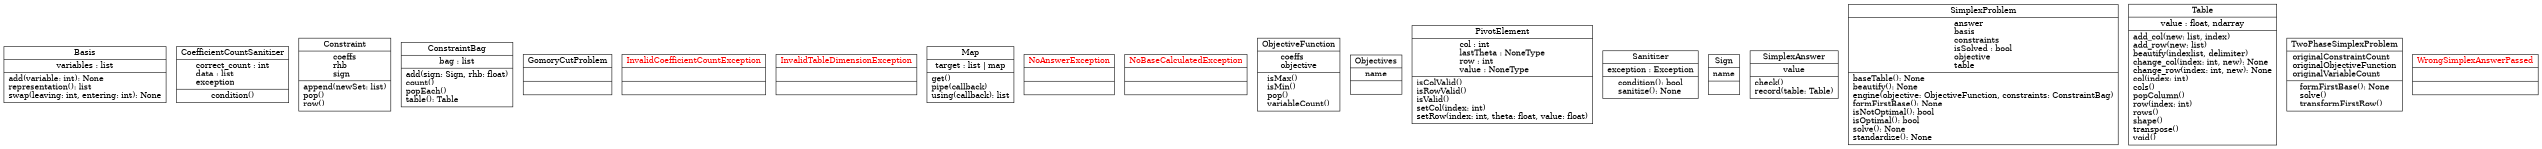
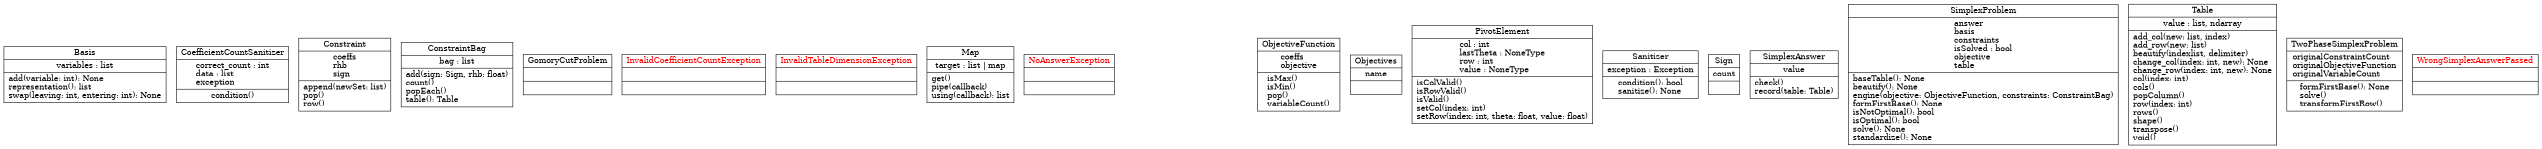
node "Table": text "value : float, ndarray" -> "value : list, ndarray"
node "Sign": text "name" -> "count"
node "NoBaseCalculatedException": removed
